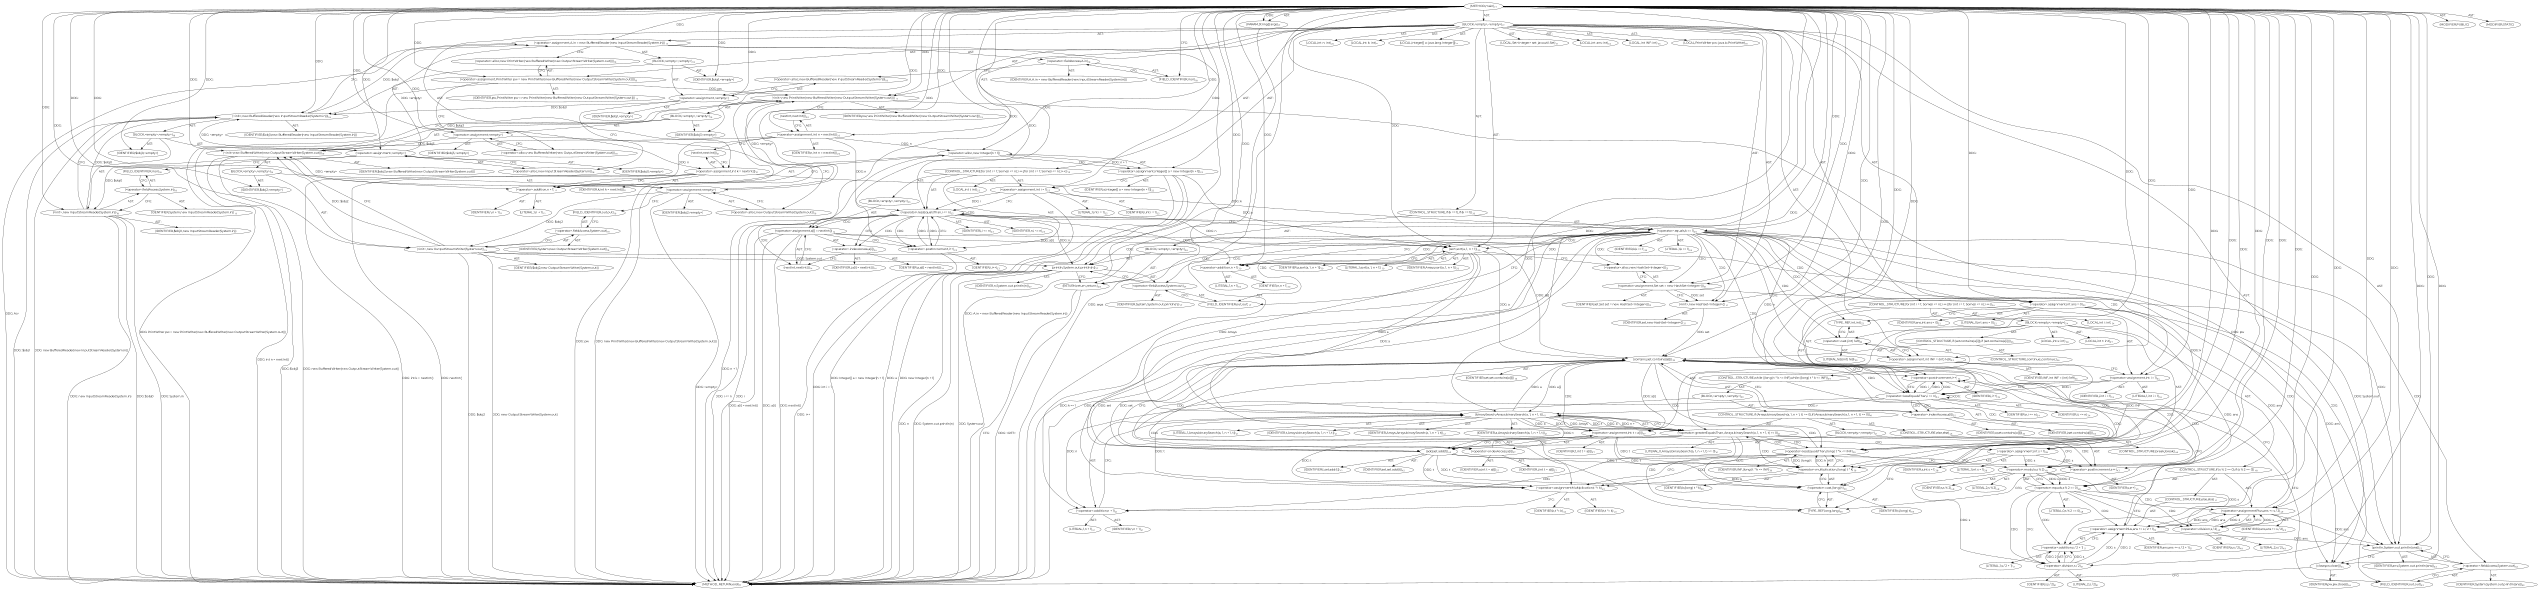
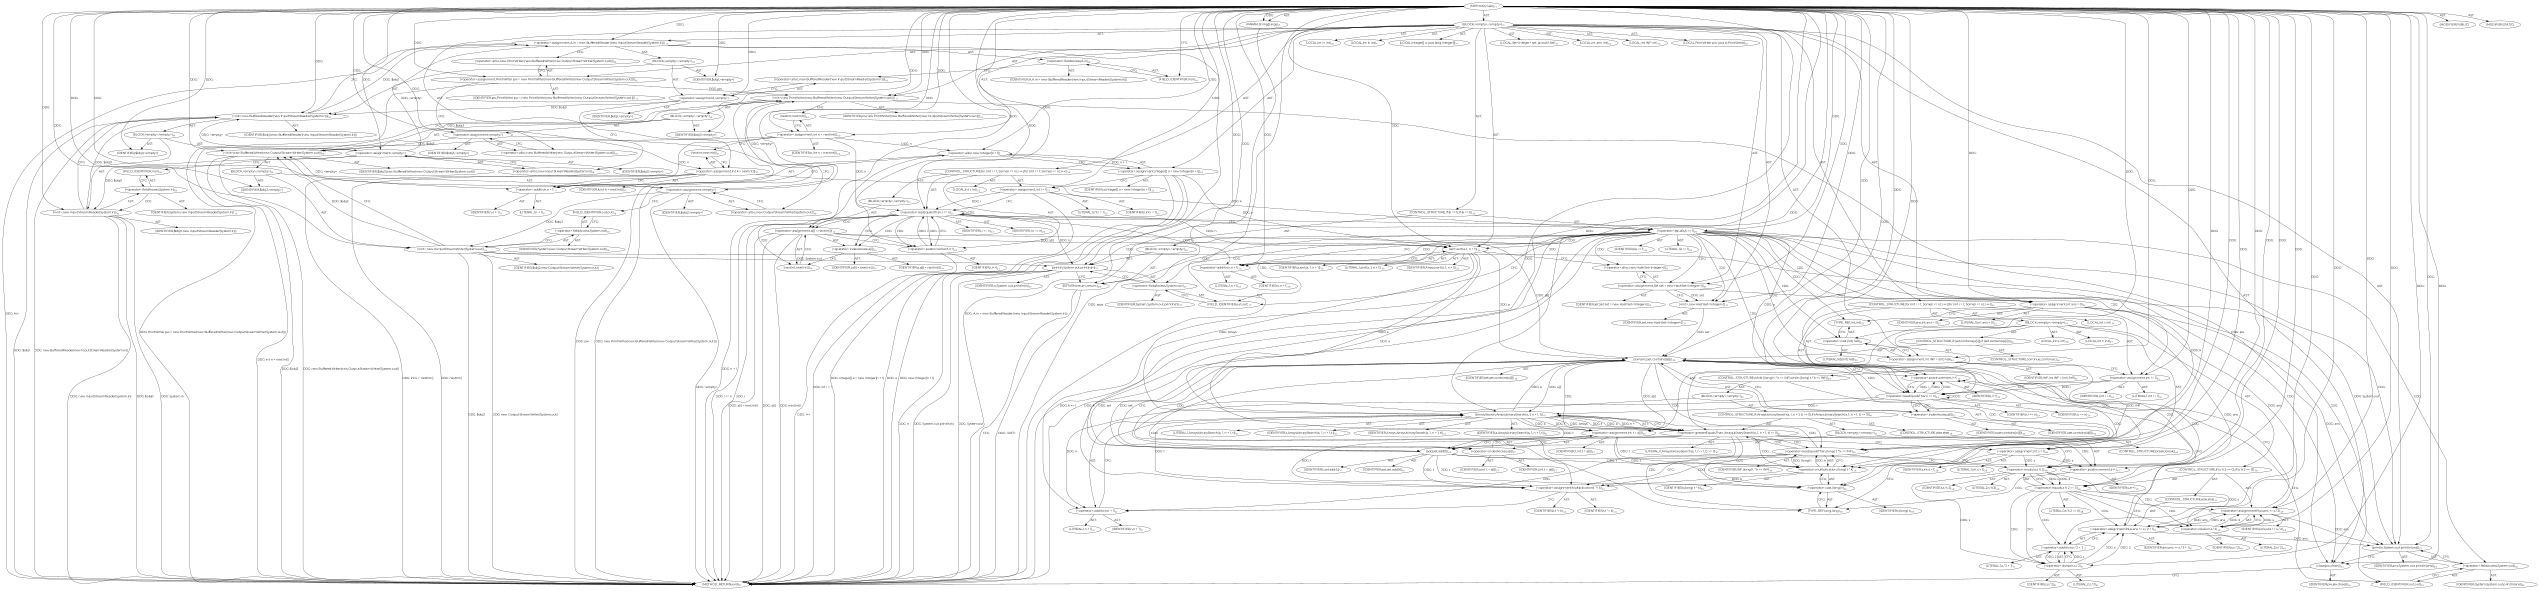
node "(<operator>.assignment,int n = nextInt())": text "20" -> "40"
